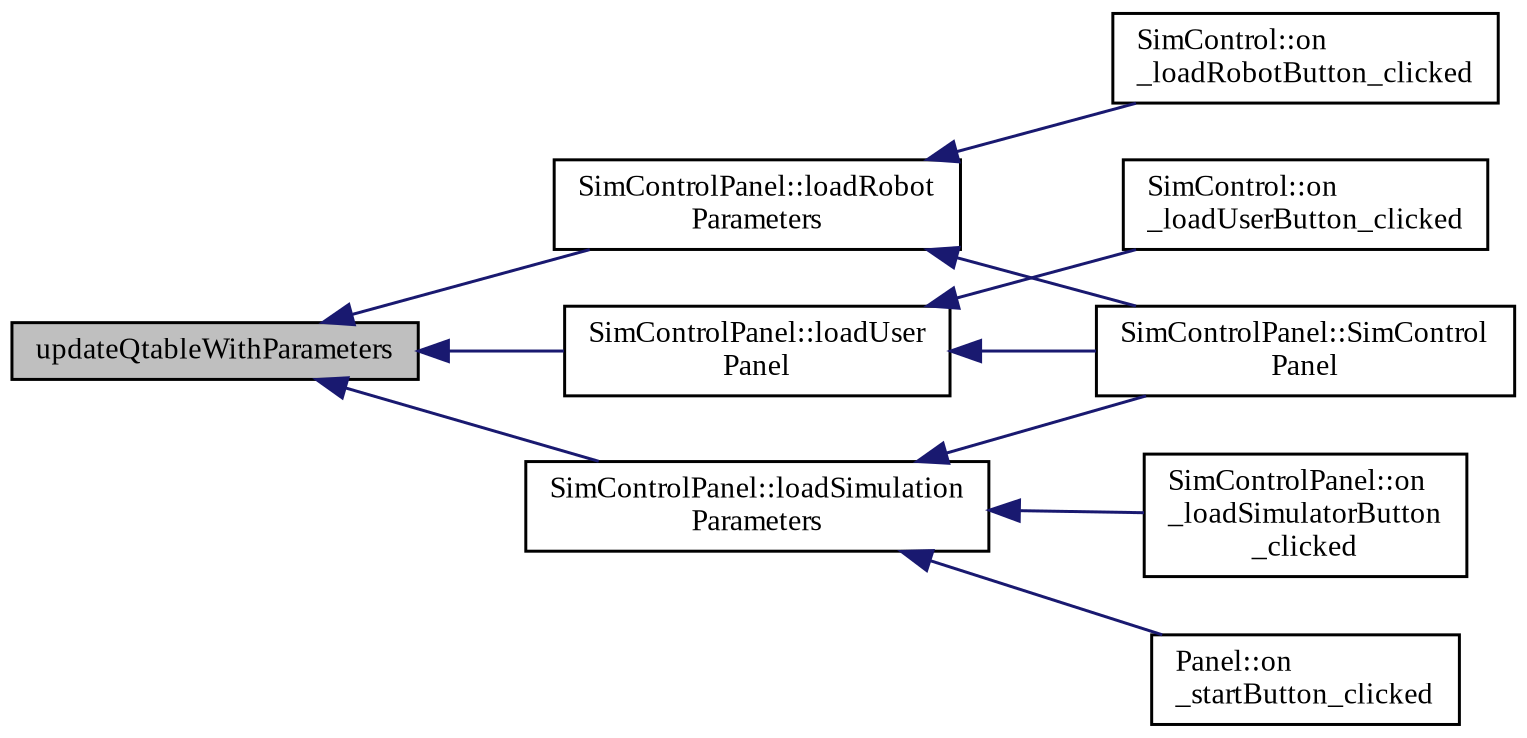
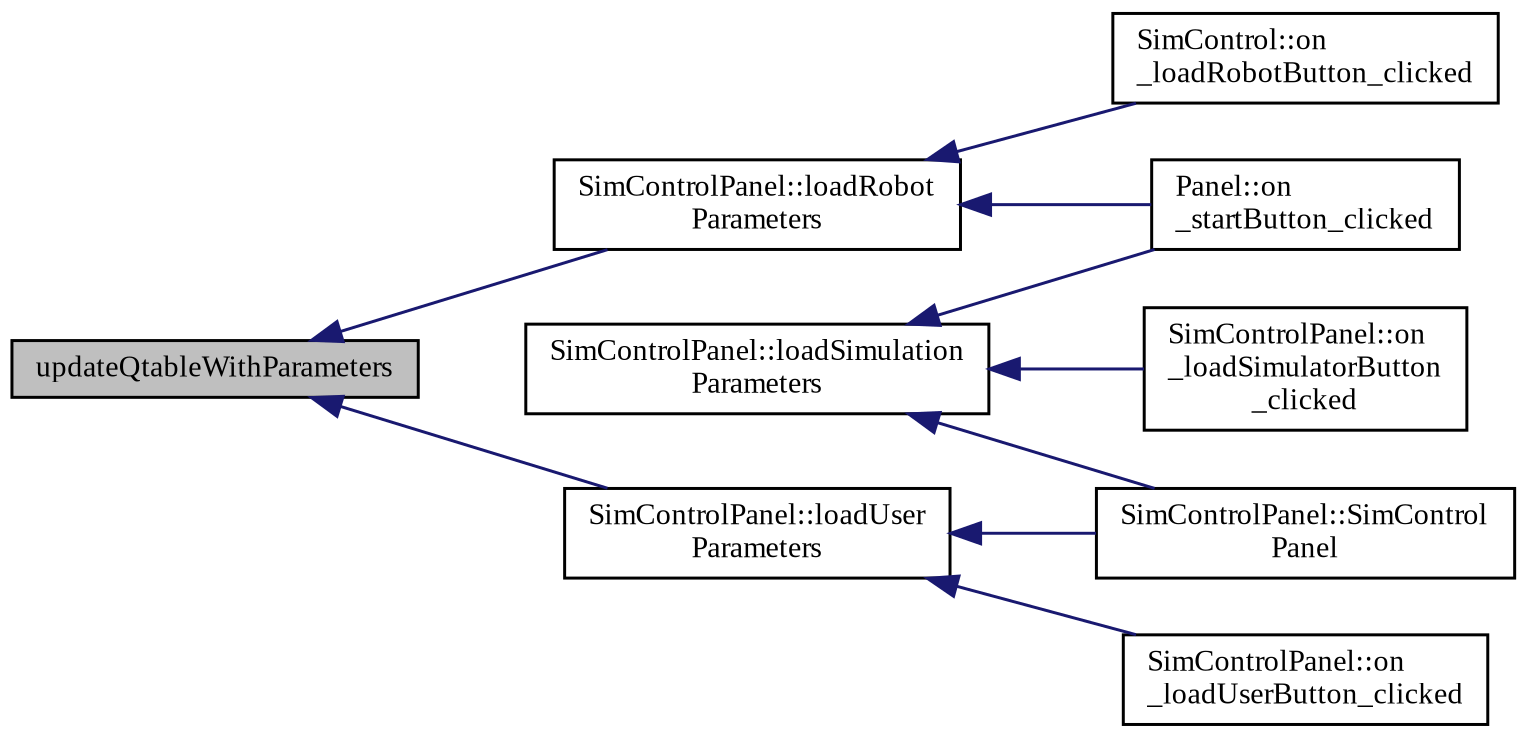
node "SimControl::on _loadUserButton_clicked": label "SimControl::on _loadUserButton_clicked" -> "SimControlPanel::on _loadUserButton_clicked"
edge "SimControlPanel::SimControl Panel" -> "SimControlPanel::loadRobot Parameters": now "Panel::on _startButton_clicked" -> "SimControlPanel::loadRobot Parameters"
node "SimControlPanel::loadUser Panel": label "SimControlPanel::loadUser Panel" -> "SimControlPanel::loadUser Parameters"
edge "SimControlPanel::loadSimulation Parameters" -> "updateQtableWithParameters": removed
